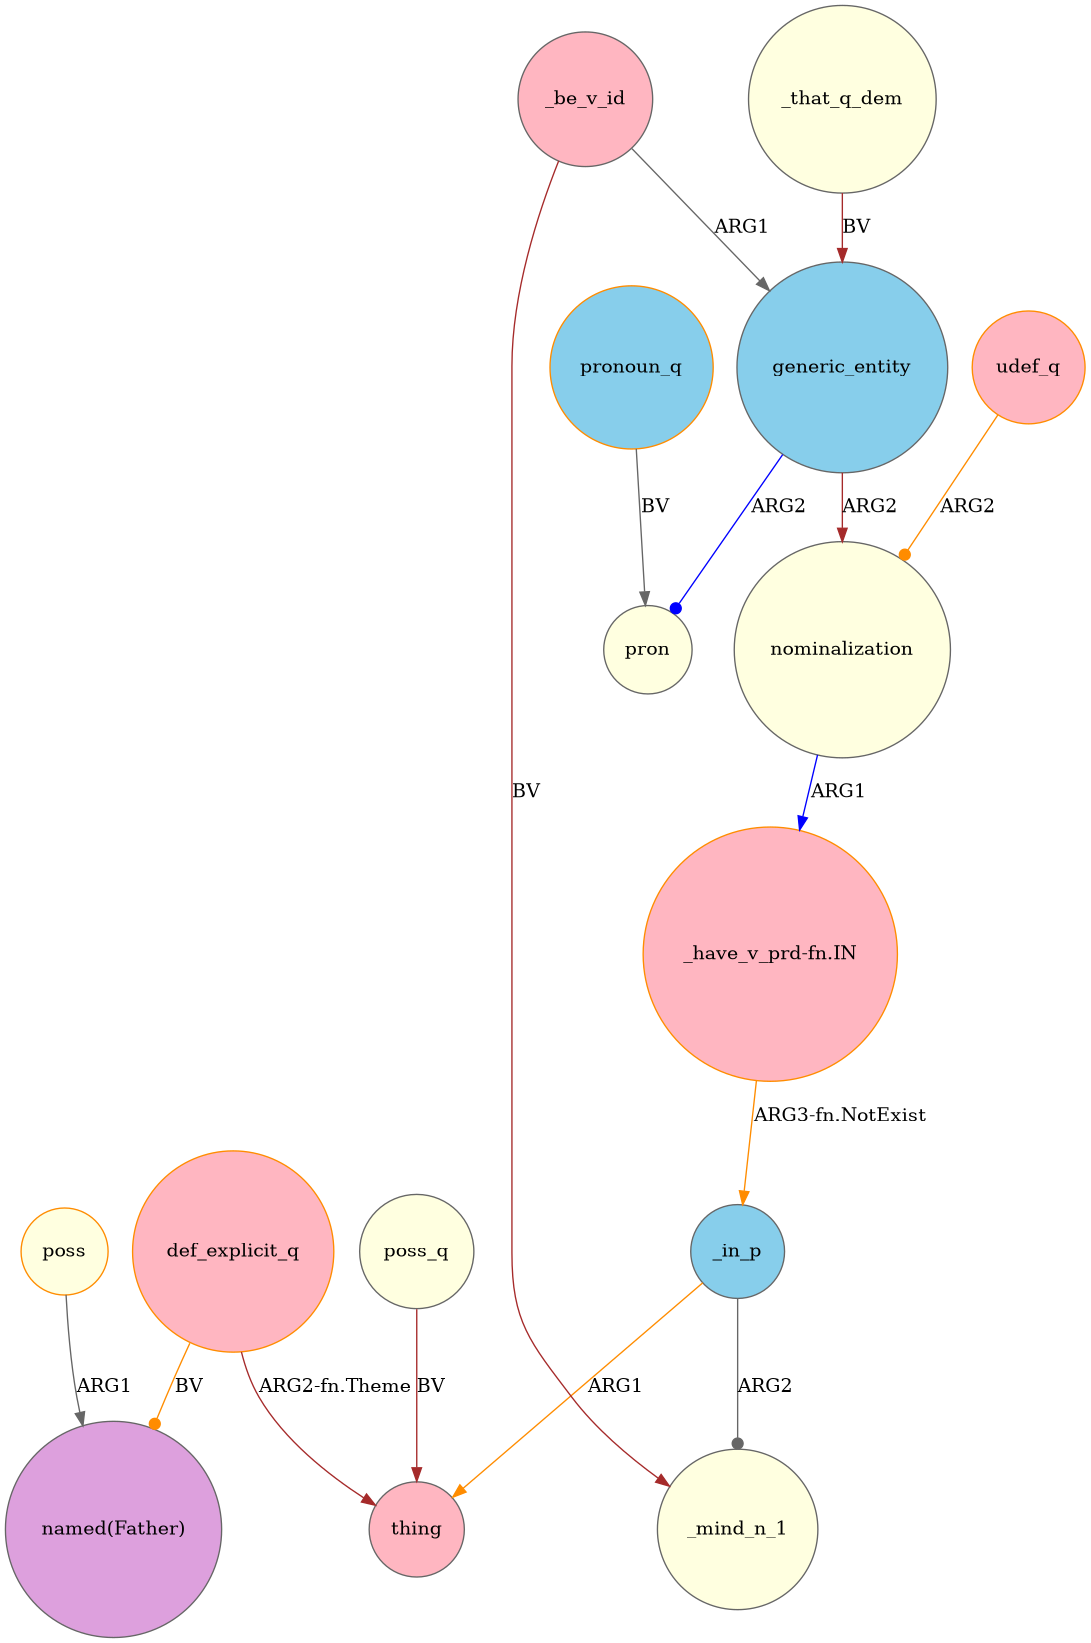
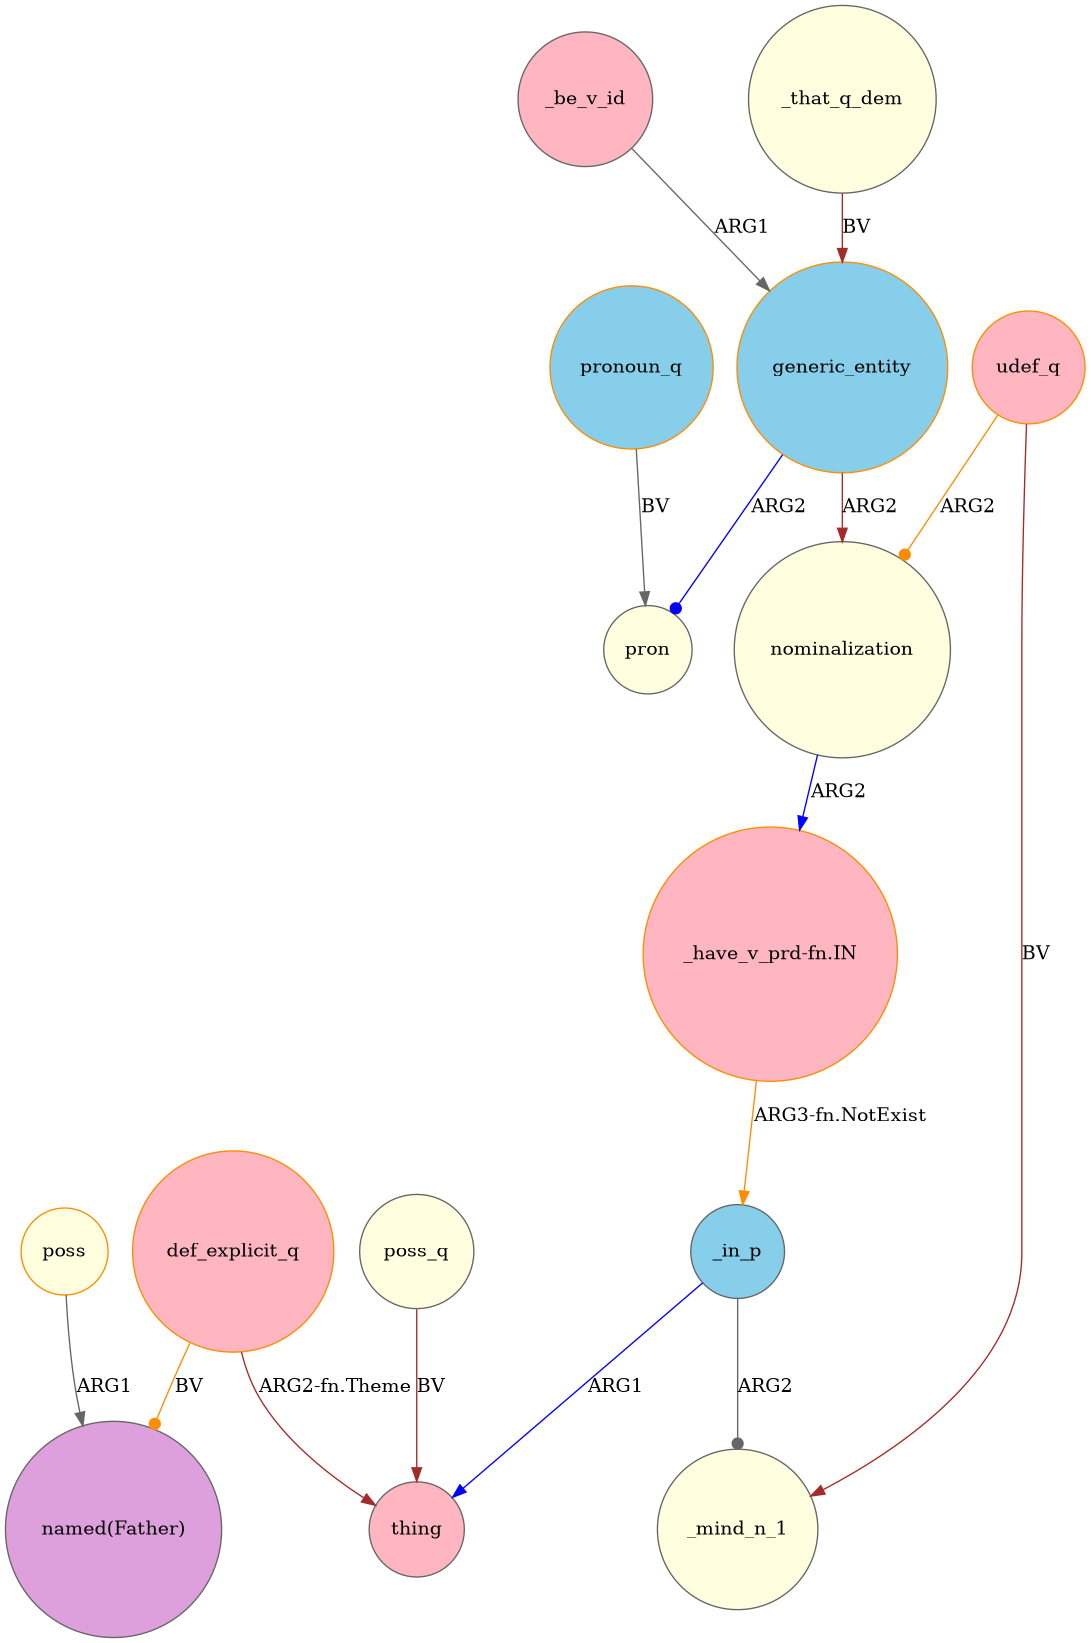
node "generic_entity": color gray40 -> darkorange
edge "nominalization" -> "_have_v_prd-fn.IN": label "ARG1" -> "ARG2"
edge "_be_v_id" -> "_mind_n_1": now "udef_q" -> "_mind_n_1"
edge "_in_p" -> "thing": color darkorange -> blue
